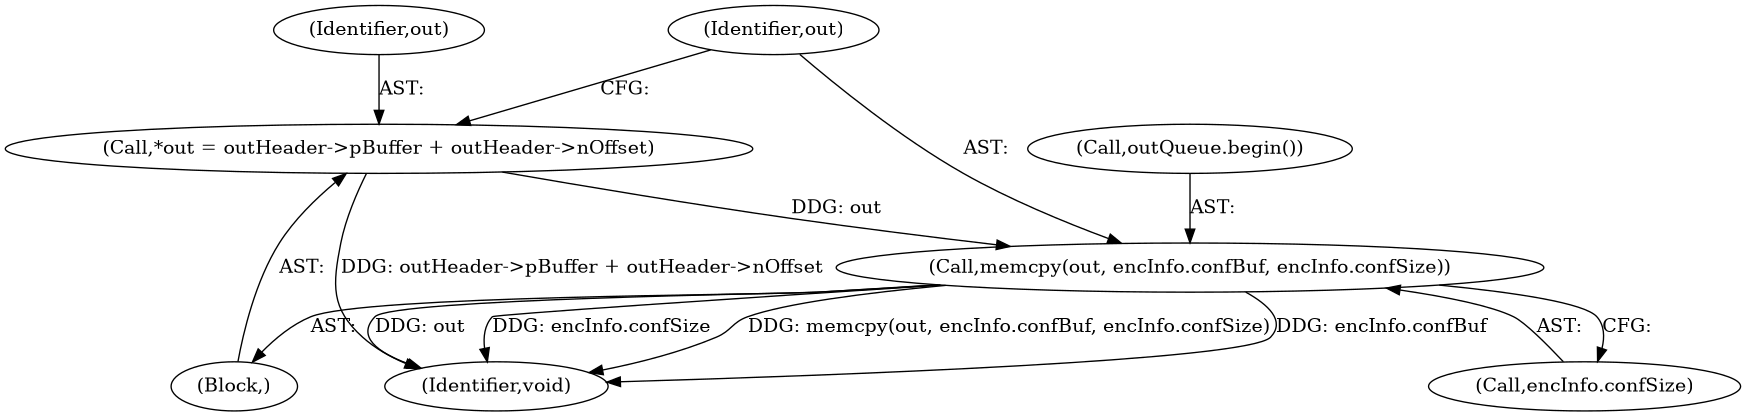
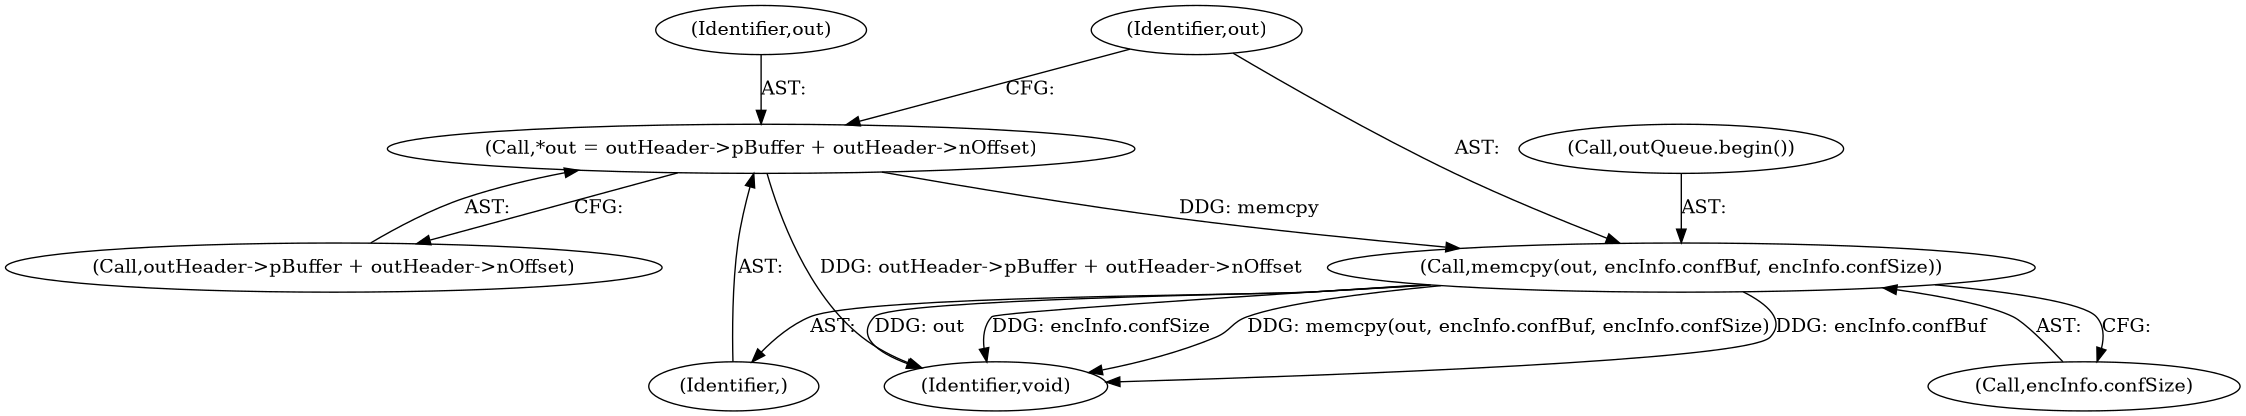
edge "(Call,*out = outHeader->pBuffer + outHeader->nOffset)" -> "(Call,memcpy(out, encInfo.confBuf, encInfo.confSize))": label "DDG: out" -> "DDG: memcpy"
node "(Call,outHeader->pBuffer + outHeader->nOffset)": added
node "(Block,)": label "(Block,)" -> "(Identifier,)"
